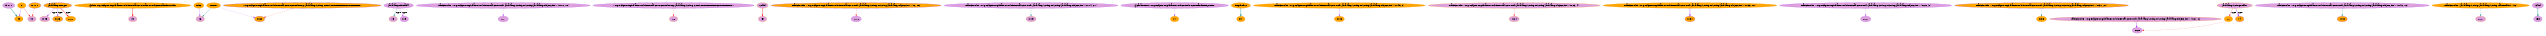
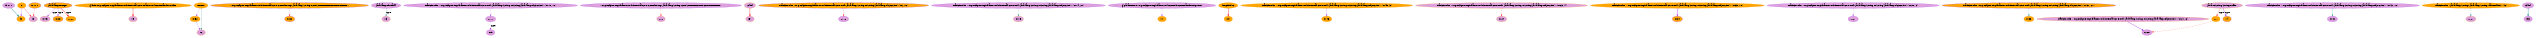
node "java.lang.StringBuffer": label "java.lang.StringBuffer" -> "java.toString.StringBuffer"
edge "lengthof r2" -> "$i7": color teal -> red
edge "'-none-'" -> "$r32": now "'-none-'" -> "$r52"
edge "java.lang.Thread[]" -> "$r9": now "$r11" -> "$r9"
node "$r43": fillcolor orange -> plum
